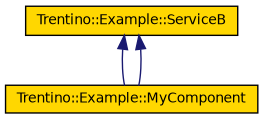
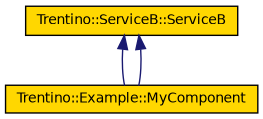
node "Trentino::Example::ServiceB": label "Trentino::Example::ServiceB" -> "Trentino::ServiceB::ServiceB"
